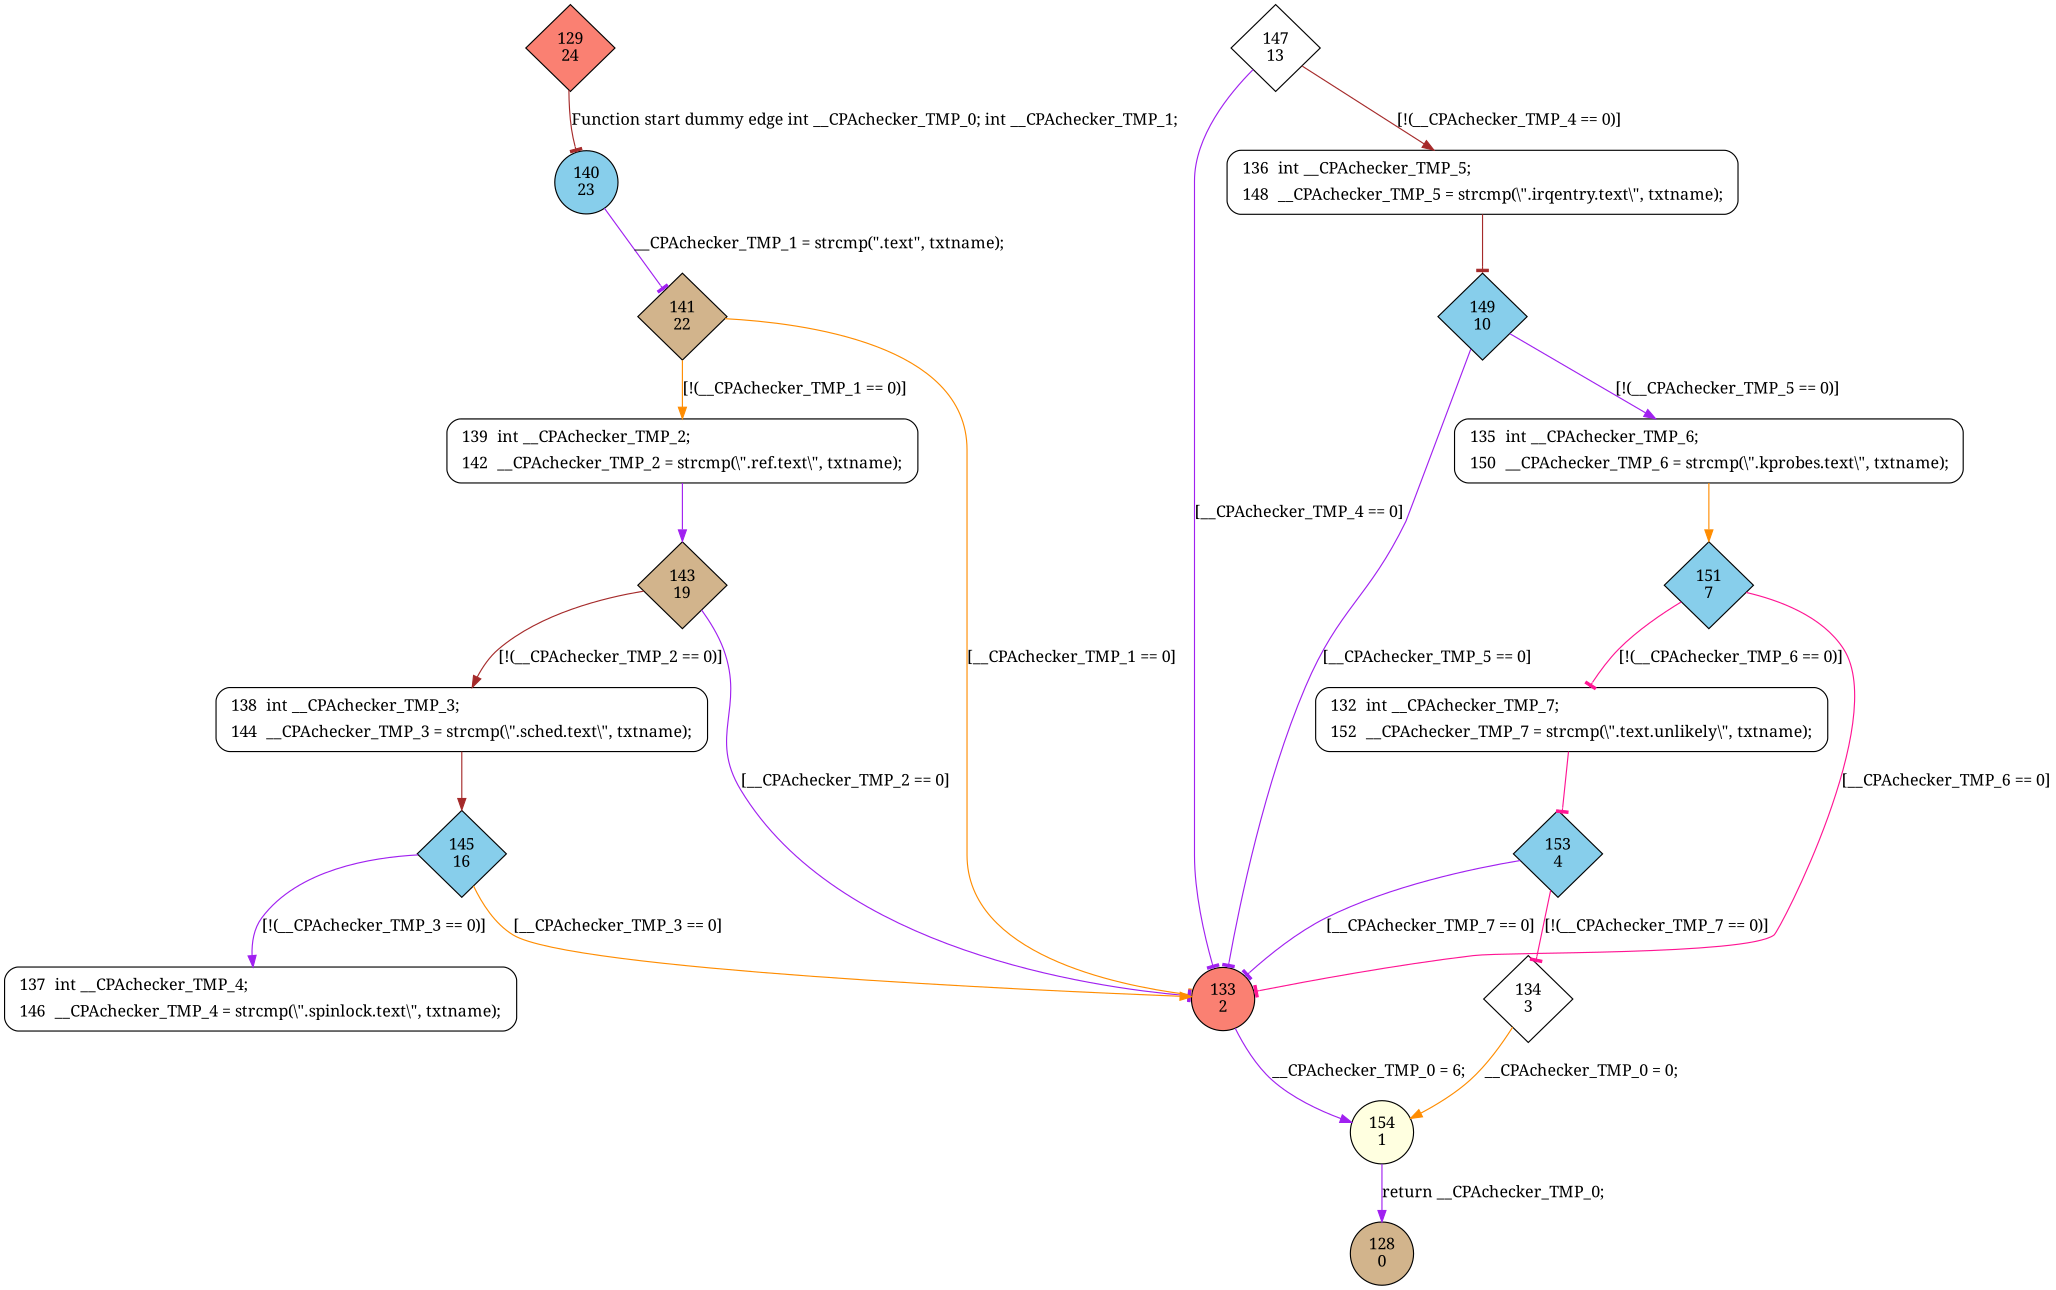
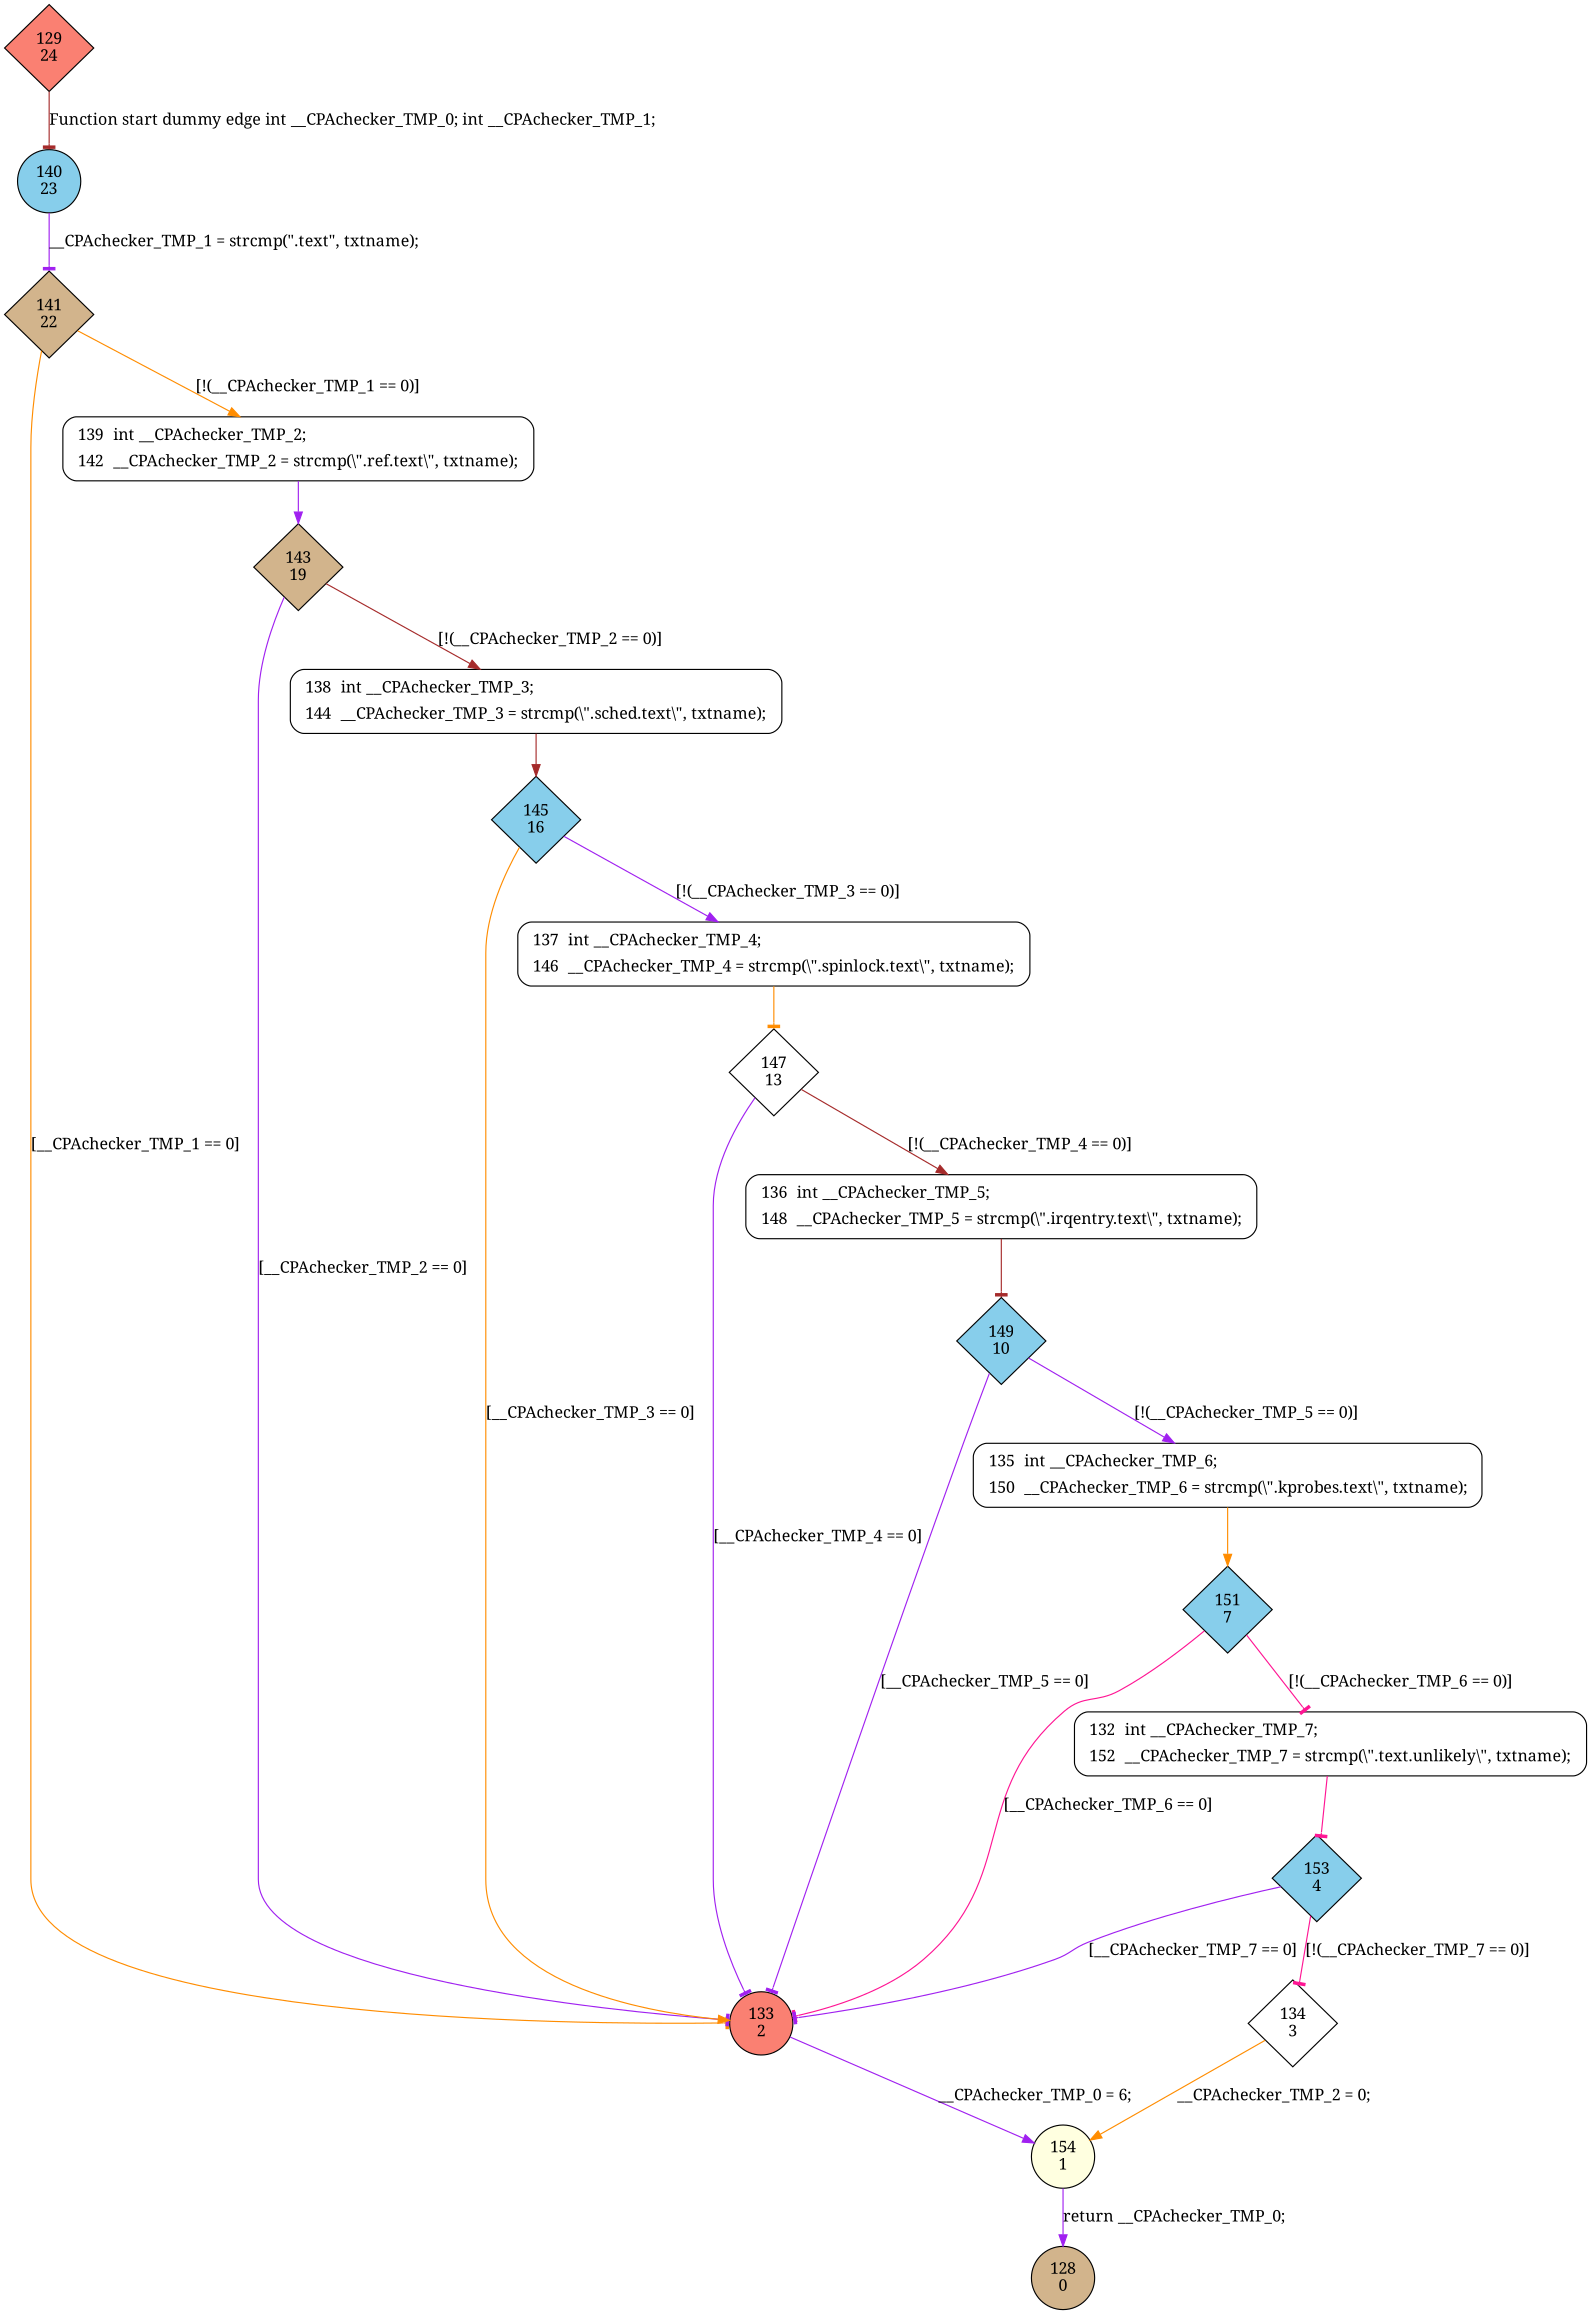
edge "137" -> "147 13": added
edge "134 3" -> "154 1": label "__CPAchecker_TMP_0 = 0;" -> "__CPAchecker_TMP_2 = 0;"
